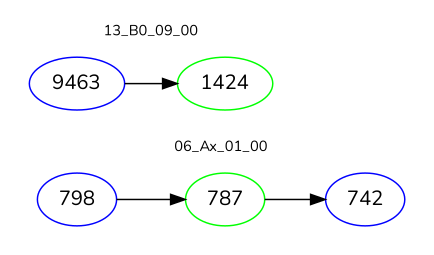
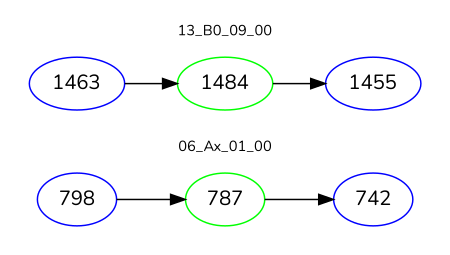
node "9463": label "9463" -> "1463"
node "1424": label "1424" -> "1484"
node "1455": added
